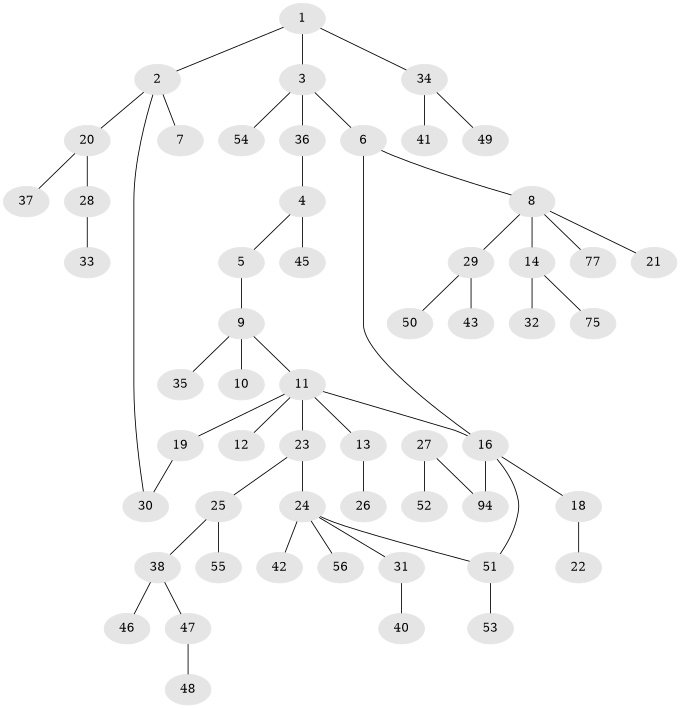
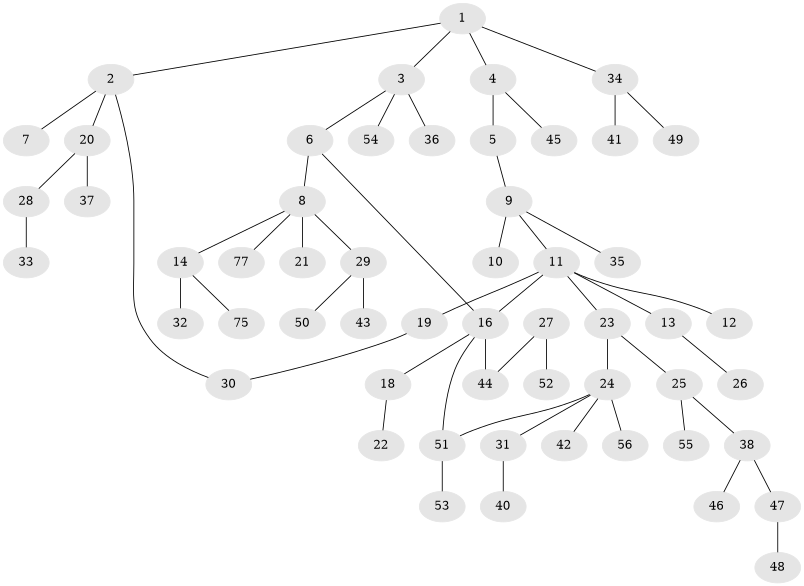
edge "36" -- "4": now "1" -- "4"
node "94": label "94" -> "44"
